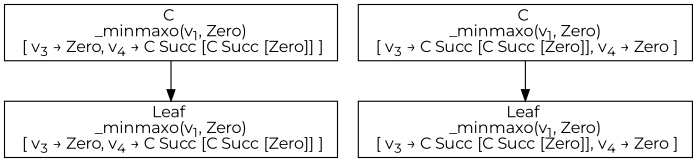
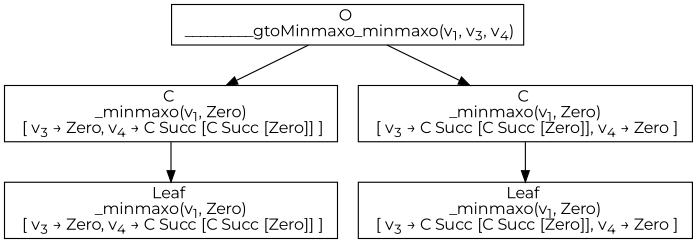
node "O": added
